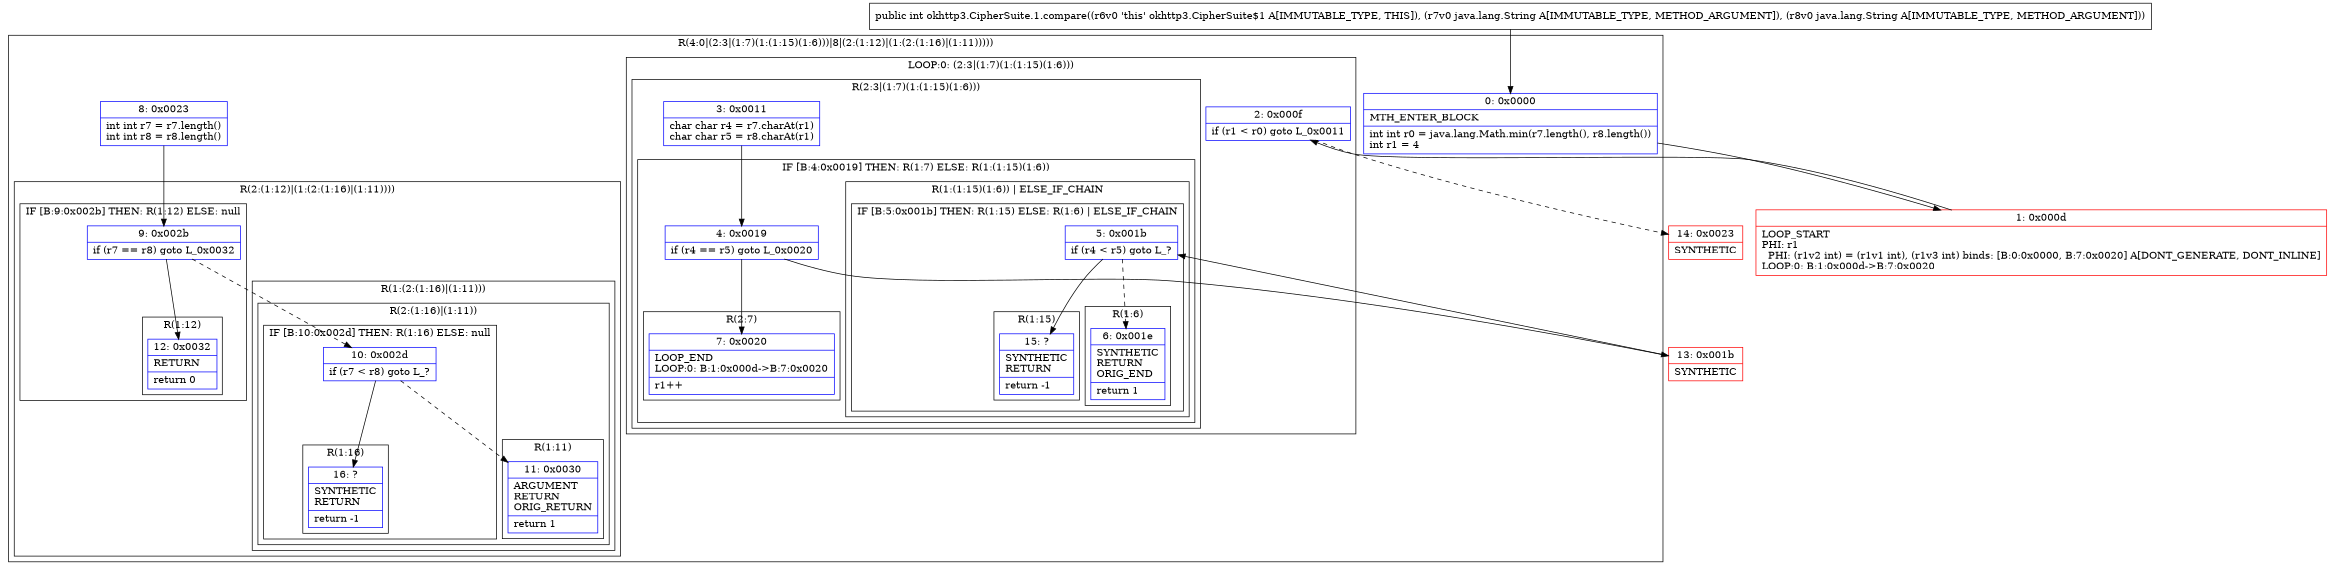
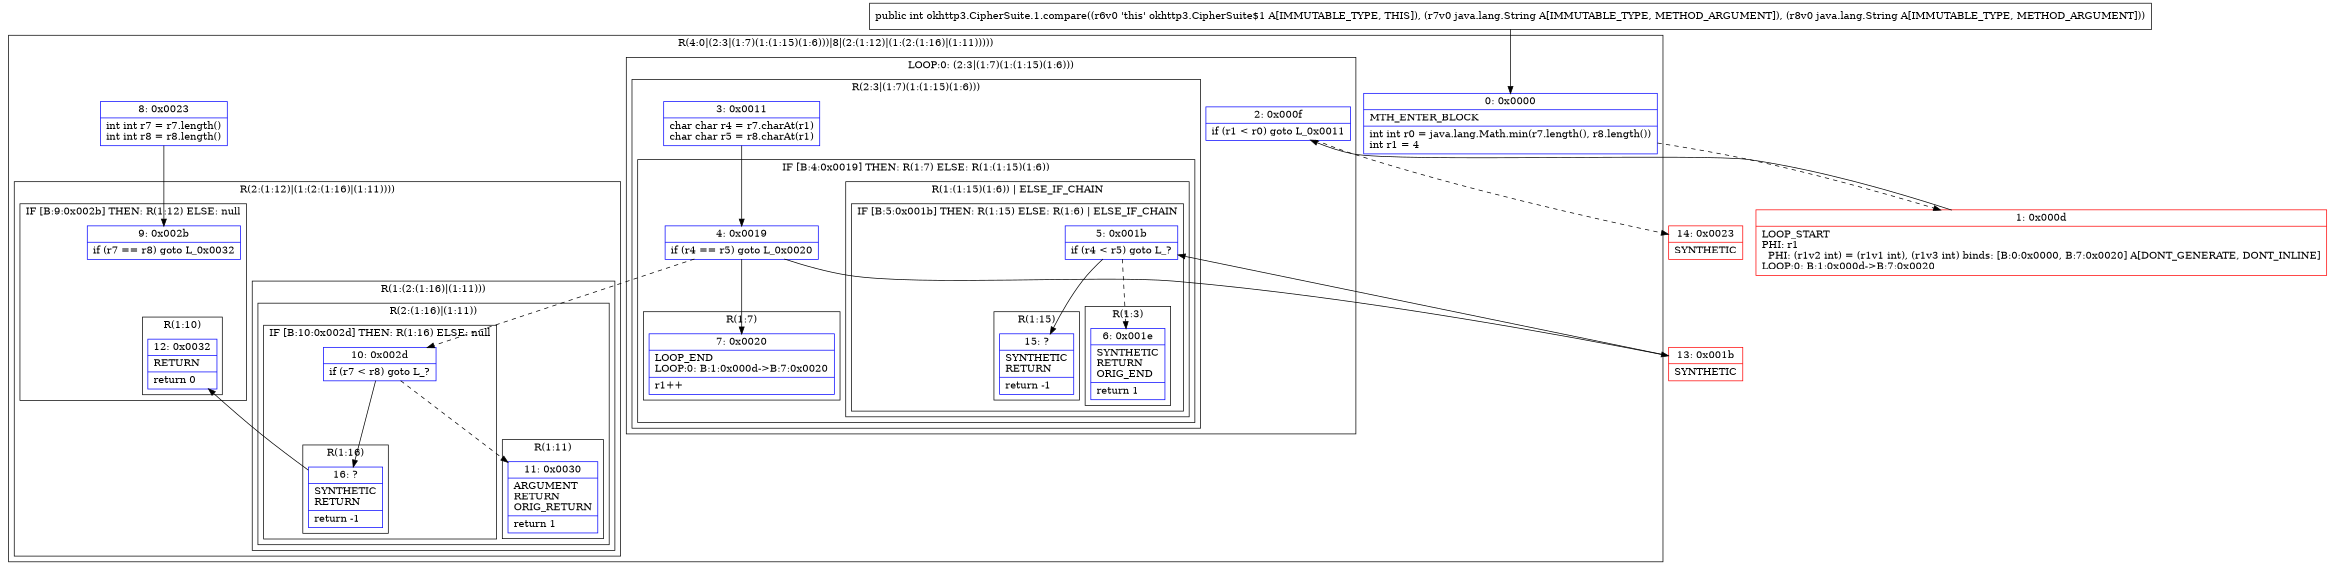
edge "0: 0x0000" -> "1: 0x000d": style solid -> dashed
edge "9: 0x002b" -> "12: 0x0032": now "16: ?" -> "12: 0x0032"
edge "9: 0x002b" -> "10: 0x002d": now "4: 0x0019" -> "10: 0x002d"
cluster "R(1:6)": label "R(1:6)" -> "R(1:3)"
cluster "R(2:7)": label "R(2:7)" -> "R(1:7)"
cluster "R(1:12)": label "R(1:12)" -> "R(1:10)"
